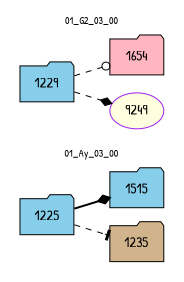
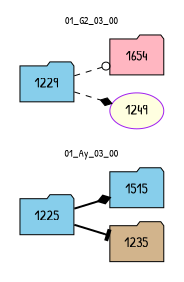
node "9249": label "9249" -> "1249"
edge "1225" -> "1235": style dashed -> bold
